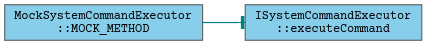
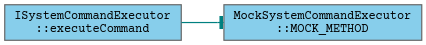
edge "MockSystemCommandExecutor ::MOCK_METHOD" -> "ISystemCommandExecutor ::executeCommand": reversed
